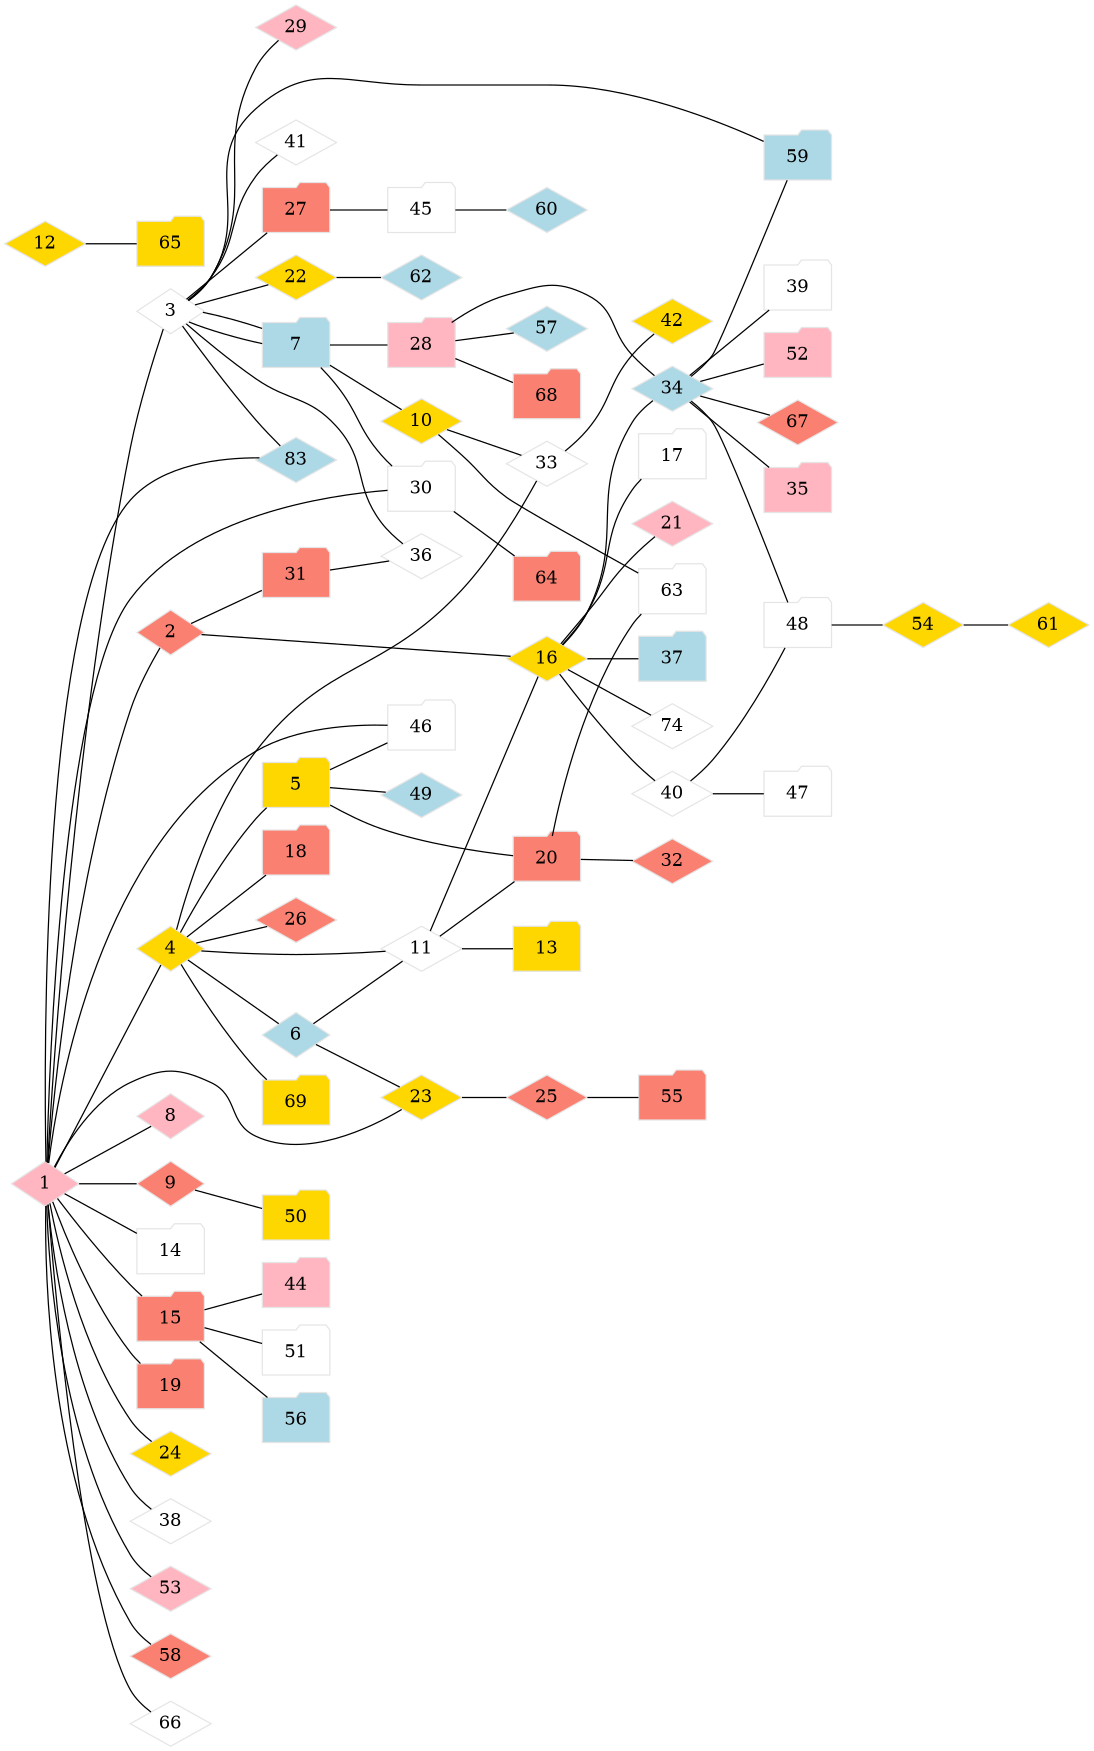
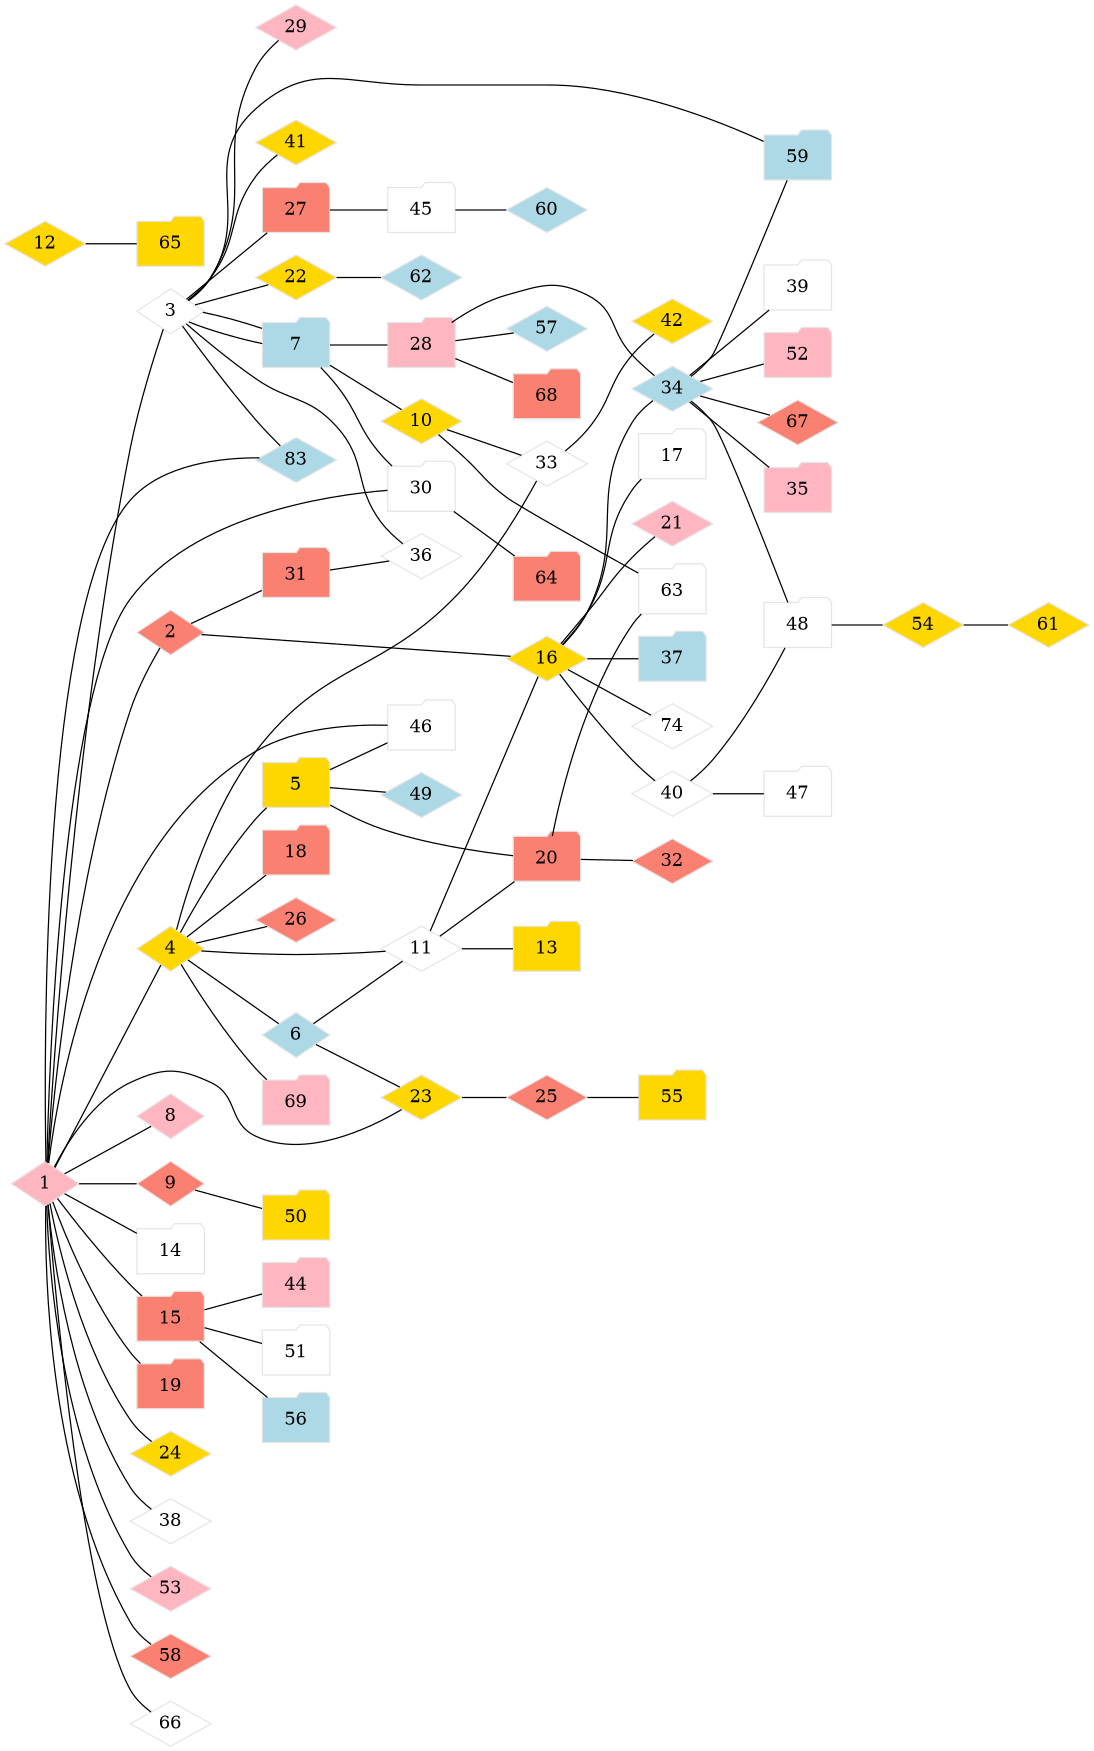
node "41": fillcolor white -> gold
node "55": fillcolor salmon -> gold
node "69": fillcolor gold -> lightpink
